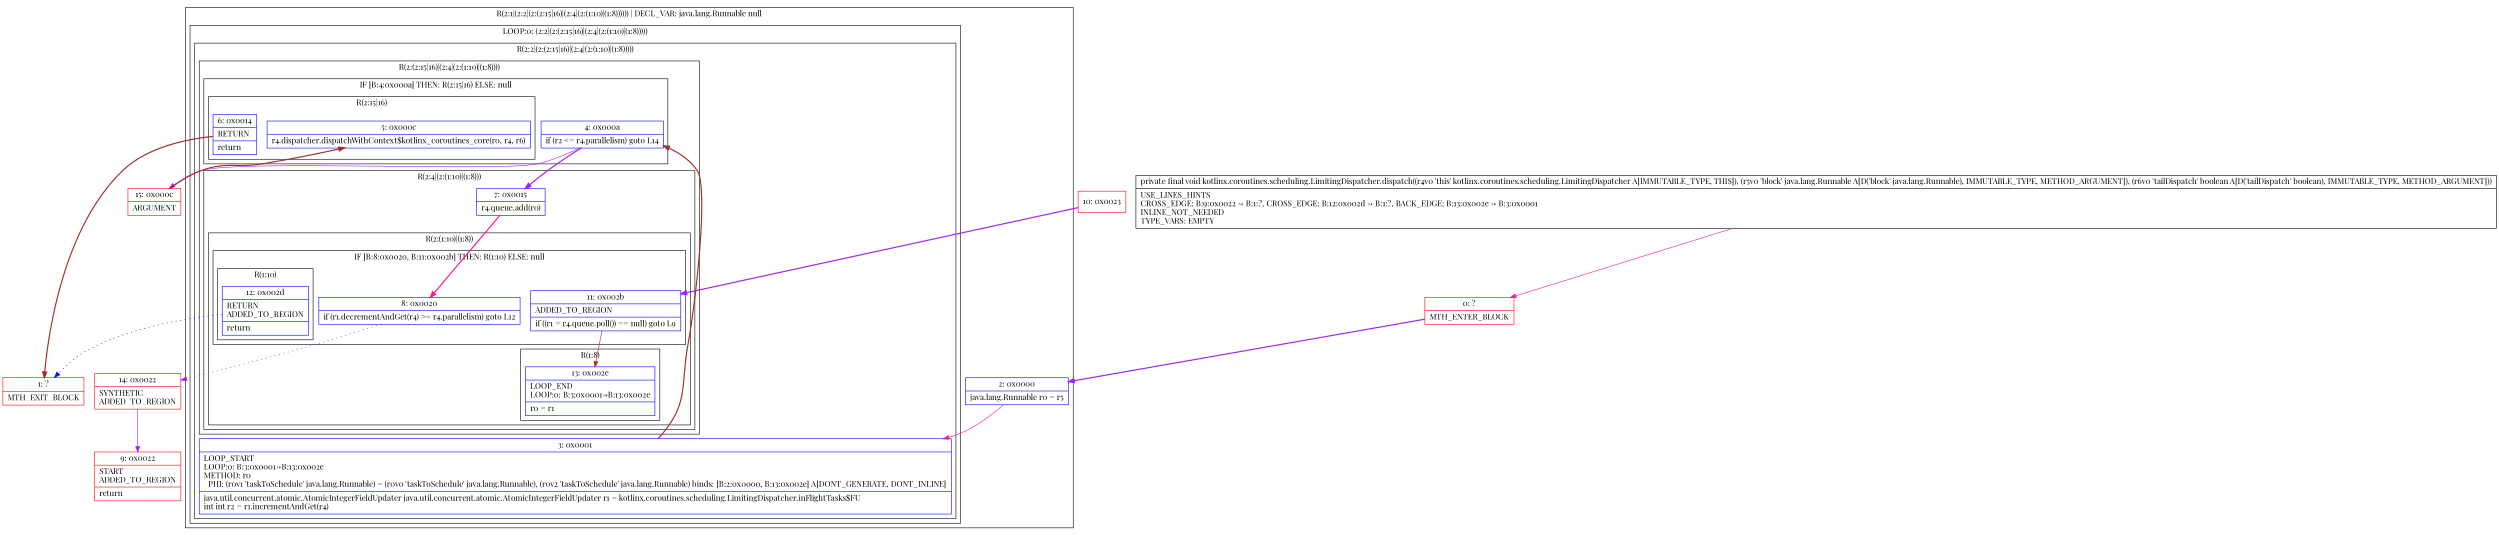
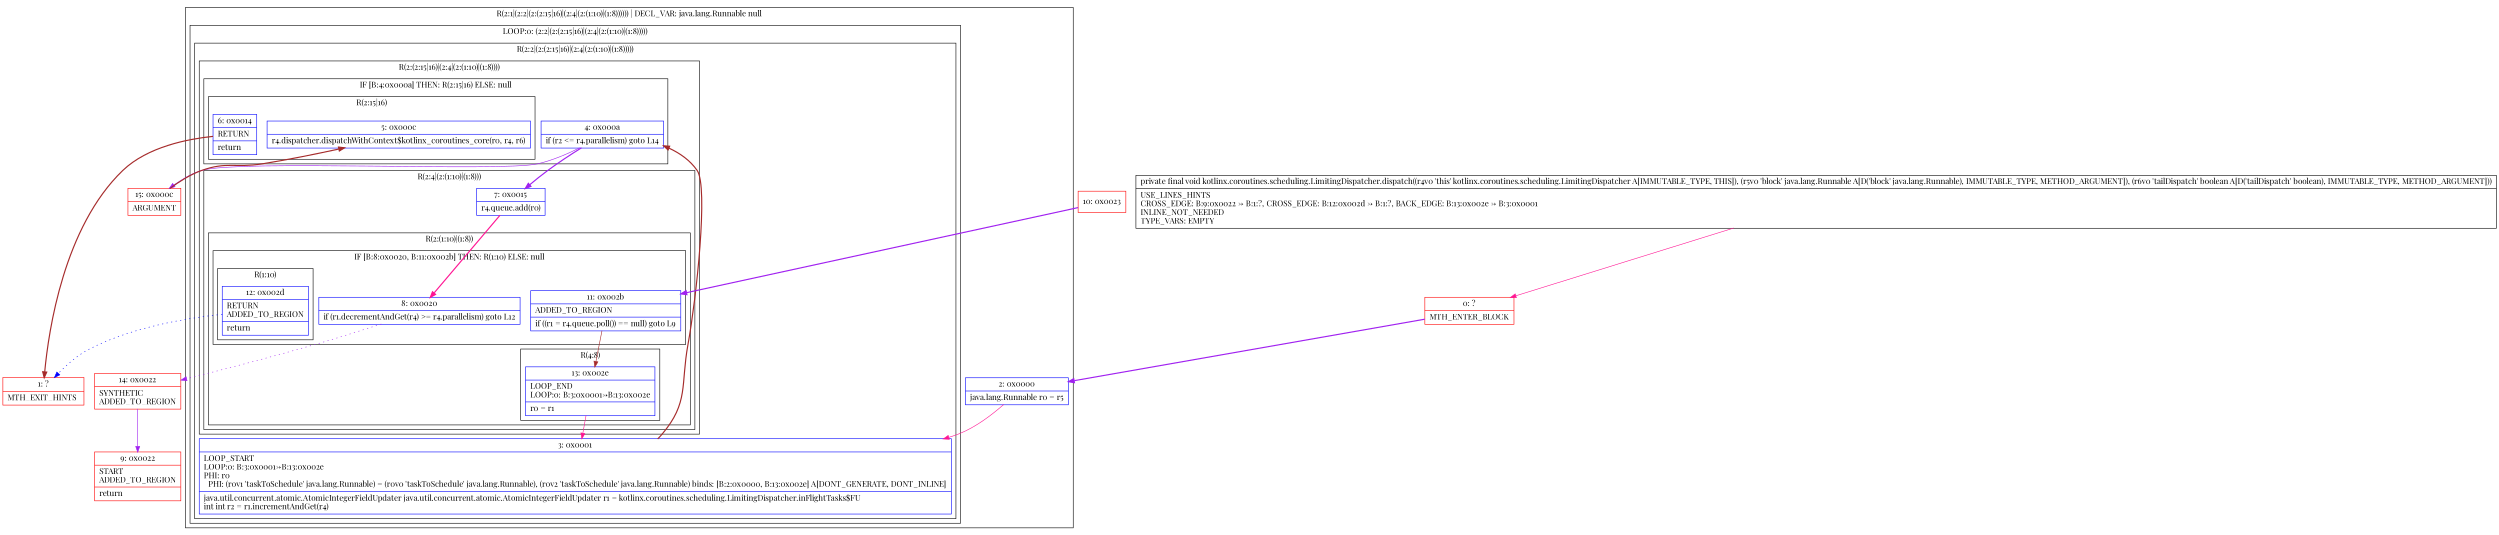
cluster "R(1:8)": label "R(1:8)" -> "R(4:8)"
node "1: ?": text "MTH_EXIT_BLOCK" -> "MTH_EXIT_HINTS"
edge "13: 0x002e" -> "3: 0x0001": added
node "3: 0x0001": text "METHOD: r0" -> "PHI: r0"
